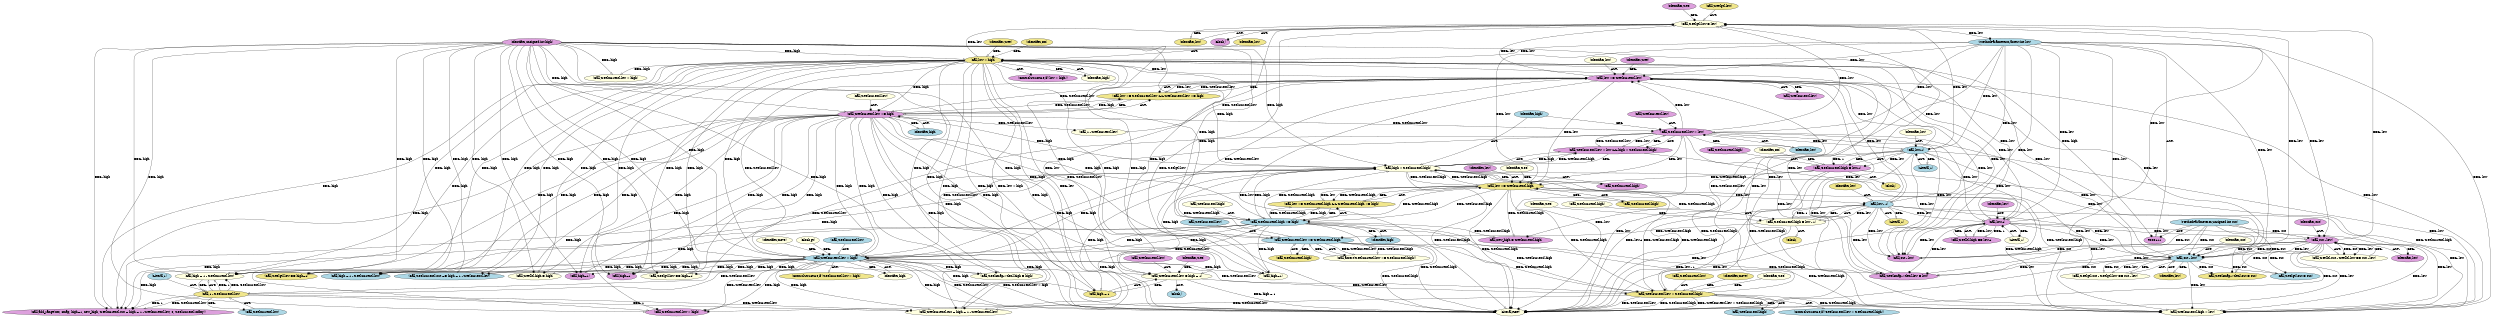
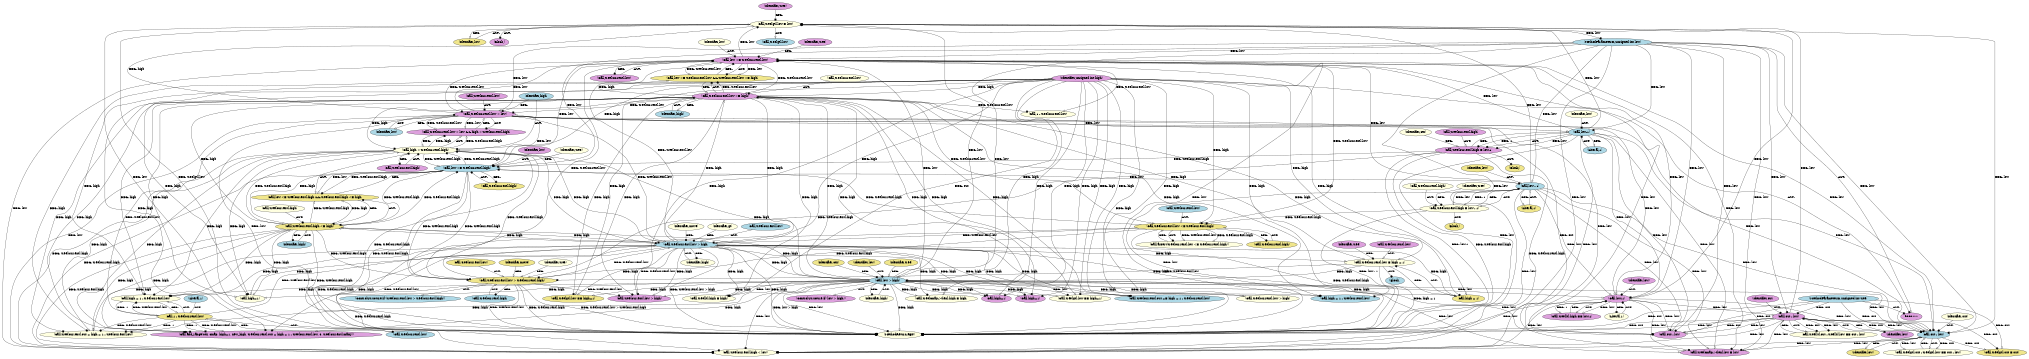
node "(Call,tree[gt].low)": fillcolor khaki -> lightblue
edge "(Call,tree[gt].low)" -> "(Call,tree[gt].low = low)": reversed
edge "(Call,low <= tree[current].low)" -> "(Call,tree[gt].low = low)": arrowhead onormal -> box
node "(MethodParameterIn,assert int low)": label "(MethodParameterIn,assert int low)" -> "(MethodParameterIn,unsigned int low)"
edge "(Identifier,unsigned int high)" -> "(Call,tree[current].high <= high)": now "(Identifier,unsigned int high)" -> "(Call,tree[current].low <= tree[current].high)"
edge "(Identifier,unsigned int high)" -> "(Call,tree[current].low = high + 1)": arrowhead box -> onormal
node "(Call,low > high)": fillcolor khaki -> lightblue
edge "(Call,low <= tree[current].low)" -> "(Call,tree[current].low < low)": added, label "DDG: tree[current].low"
edge "(Call,low > high)" -> "(ControlStructure,if (low > high))": arrowhead box -> onormal
edge "(Call,tree[current].low < low)" -> "(Call,tree[gt].low = low)": label "DDG: low" -> "DDG: high"
edge "(Identifier,unsigned int high)" -> "9000111": label "DDG: high" -> "AST: "
edge "(Identifier,unsigned int high)" -> "(Call,tree[lt].high = high)": label "DDG: high" -> "DDG: out"
edge "(Call,tree[current].low < low && high < tree[current].high)" -> "(Call,high < tree[current].high)": label "CFG: " -> "DDG: "
edge "(Call,low <= tree[current].high)" -> "(Call,tree[current].low < low)": label "CFG: low" -> "DDG: low"
edge "(Call,low > high)" -> "(Call,tree[current].out += high + 1 - tree[current].low)": label "DDG: high" -> "DDG: low"
edge "(Call,low > high)" -> "(Call,tree[lt].high = high)": label "DDG: high" -> "DDG: low"
edge "(Call,low <= tree[current].high)" -> "(Call,high < tree[current].high)": arrowhead onormal -> box
node "(Call,low <= tree[current].high)": fillcolor khaki -> lightblue
edge "(Call,tree[current].low <= tree[current].high)" -> "(Call,low <= tree[current].high)": arrowhead onormal -> box
edge "(Call,tree[current].low < low && high < tree[current].high)" -> "(Call,tree[current].high < low)": now "(Call,tree[current].low < low)" -> "(Call,tree[current].high < low)"
edge "(Call,low > high)" -> "(Call,tree[current].low = high + 1)": reversed
edge "(Call,tree[current].low < low)" -> "(Call,tree[cmap->tlen].low = low)": label "DDG: low" -> "DDG: out"
edge "(Call,tree[current].low <= high)" -> "(Call,tree[cmap->tlen].high = high)": removed, label "DDG: high"
node "(Call,tree[current].high <= high)": fillcolor lightblue -> khaki
node "(MethodParameterIn,unsigned int out)": label "(MethodParameterIn,unsigned int out)" -> "(MethodParameterIn,unsigned int tree)"
edge "(Call,tree[current].low <= high)" -> "(Call,tree[current].out + high + 1 - tree[current].low)": arrowhead onormal -> box
node "(Block,gt)": label "(Block,gt)" -> "(Identifier,gt)"
node "(Call,tree[current].low <= tree[current].high)": fillcolor lightblue -> khaki
node "(Call,new_high = tree[current].high)": removed
node "(ControlStructure,if (tree[current].low > high))": removed
node "(Call,tree[cmap->tlen].out = out)": removed
node "(Call,tree[gt].out = out)": fillcolor lightblue -> khaki
node "(Literal,RET)": label "(Literal,RET)" -> "(MethodReturn,RET)"
